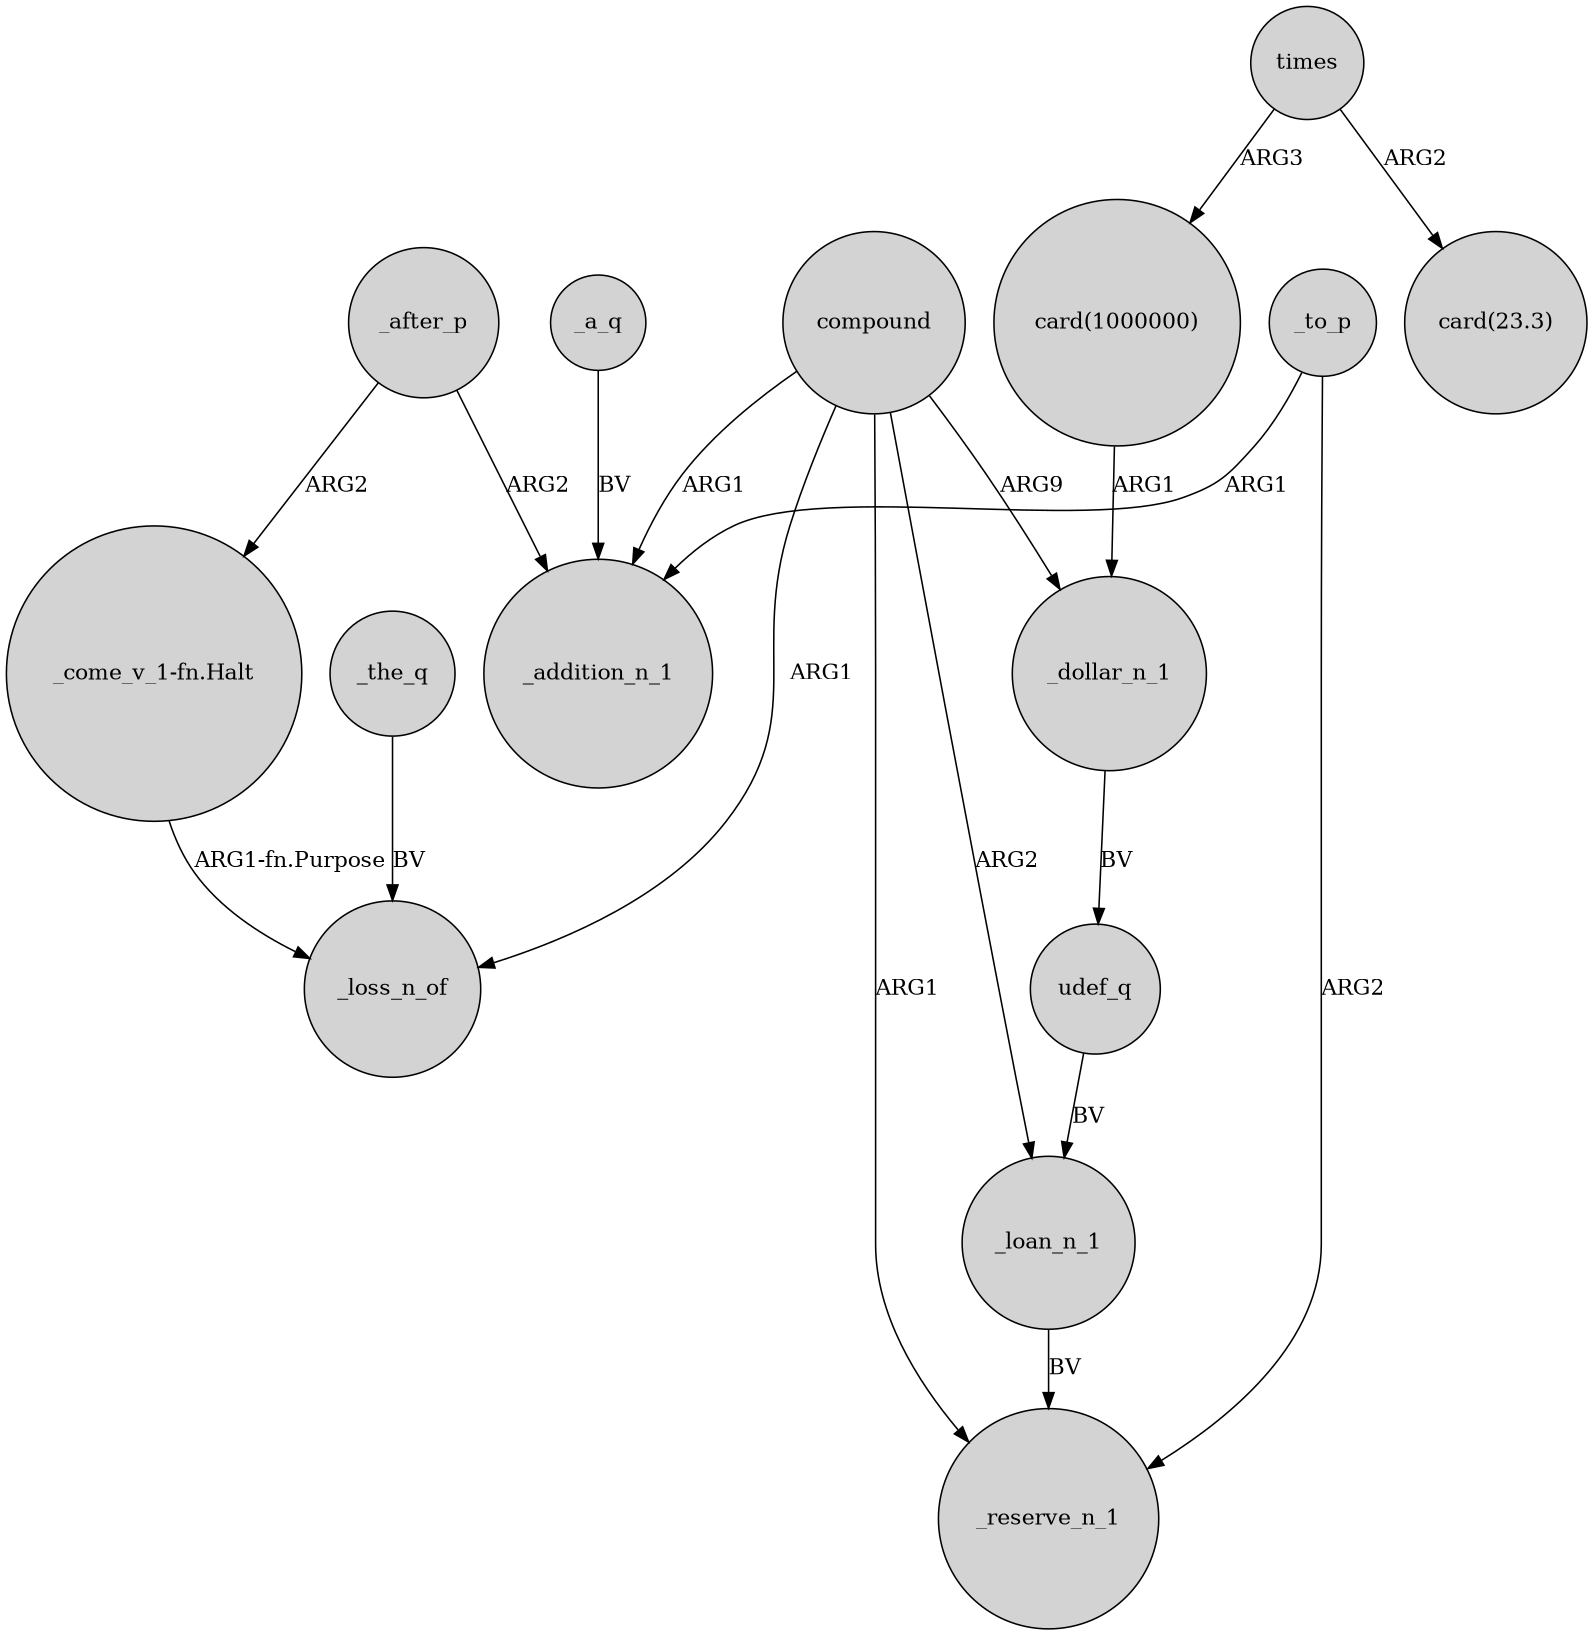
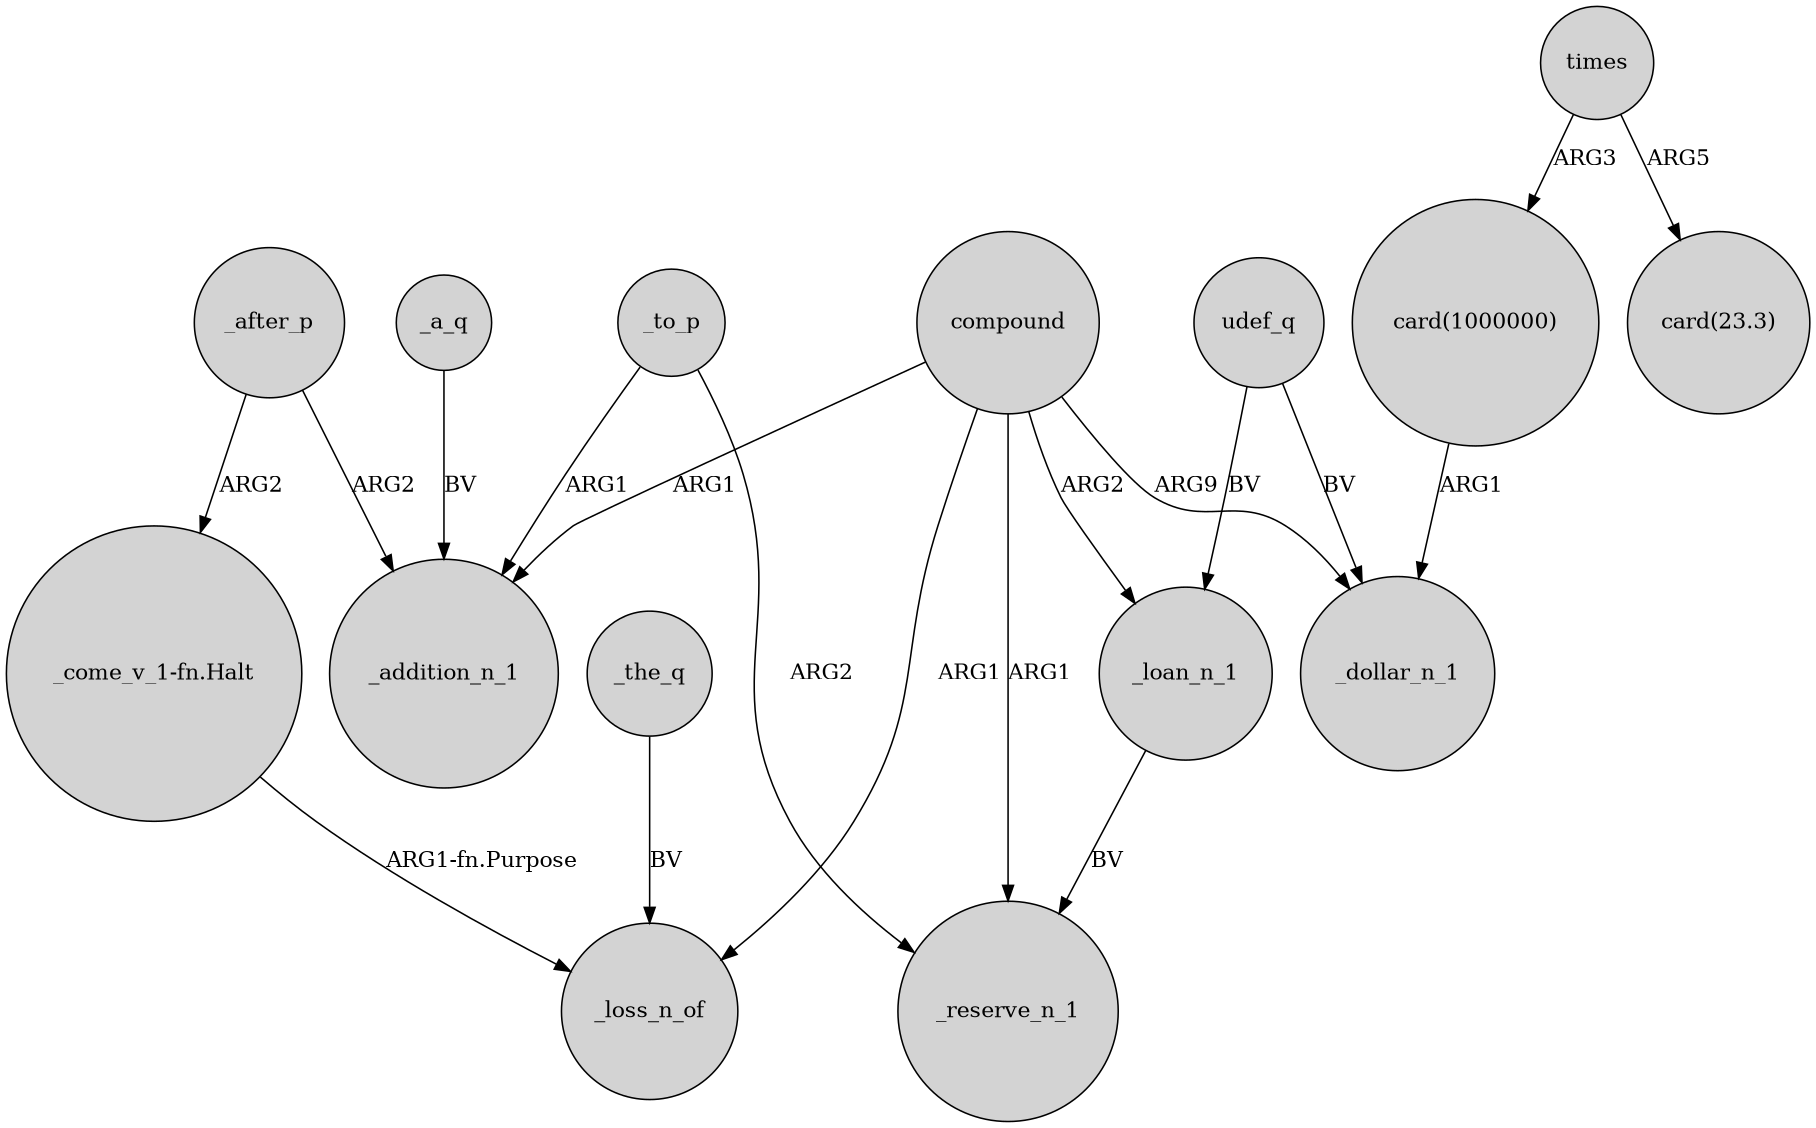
edge "times" -> "card(23.3)": label "ARG2" -> "ARG5"
edge "_dollar_n_1" -> "udef_q": reversed
